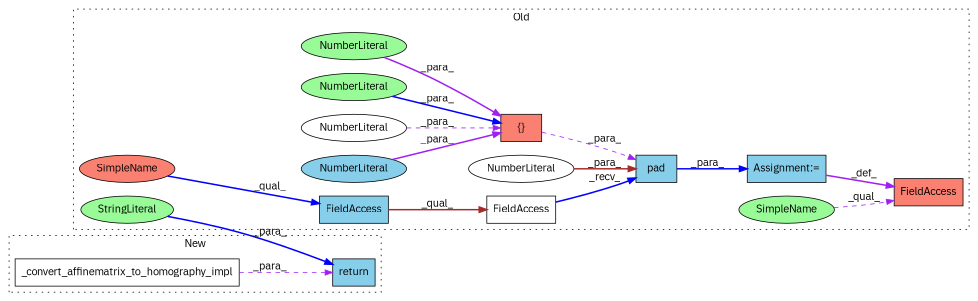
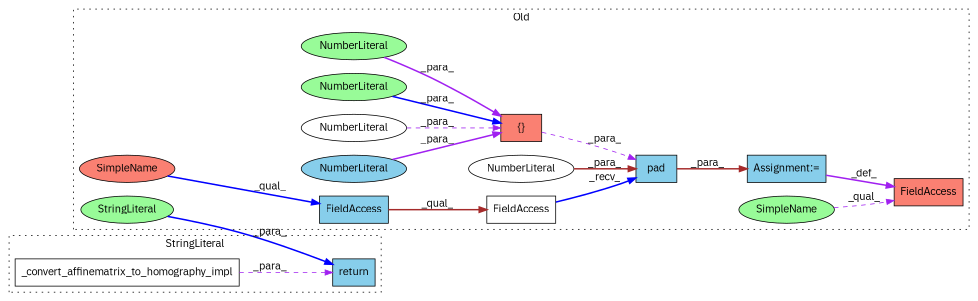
edge "pad" -> "Assignment:=": color blue -> brown
cluster "New": label "New" -> "StringLiteral"
